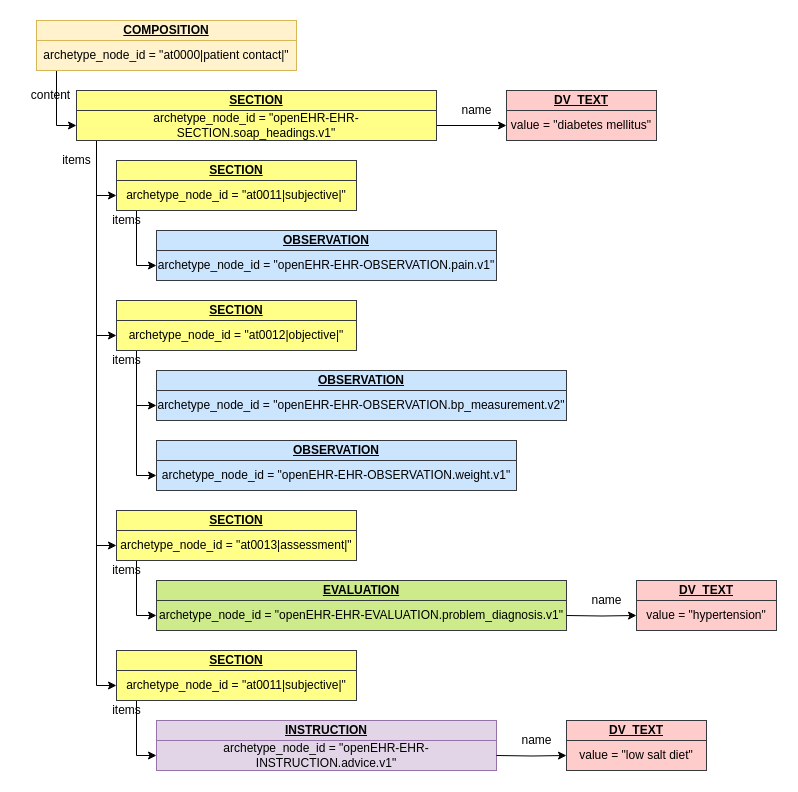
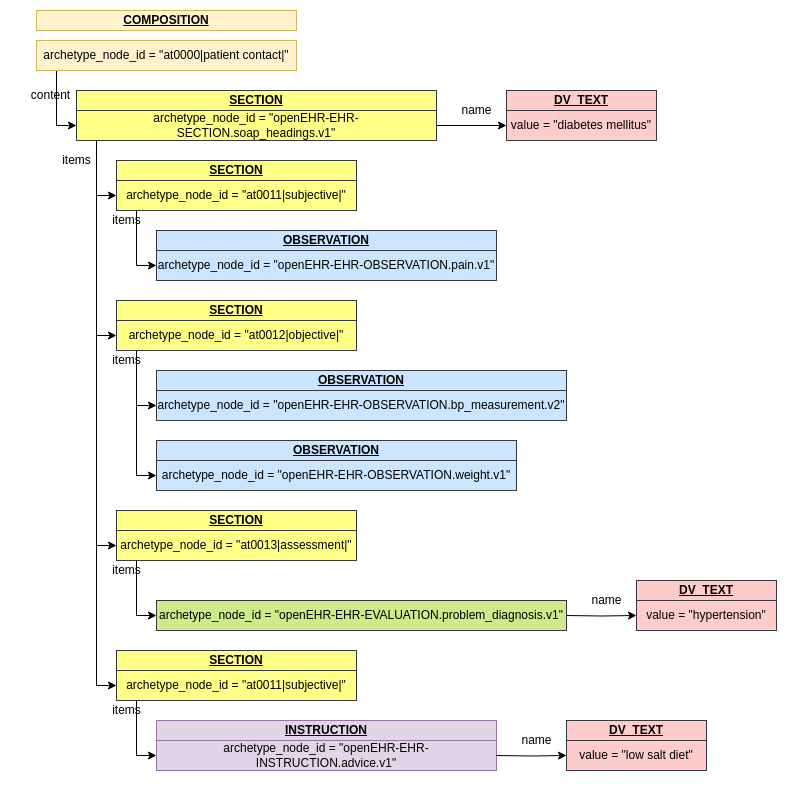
node "COMPOSITION": moved (167, 31) -> (167, 21)
node "EVALUATION": removed
